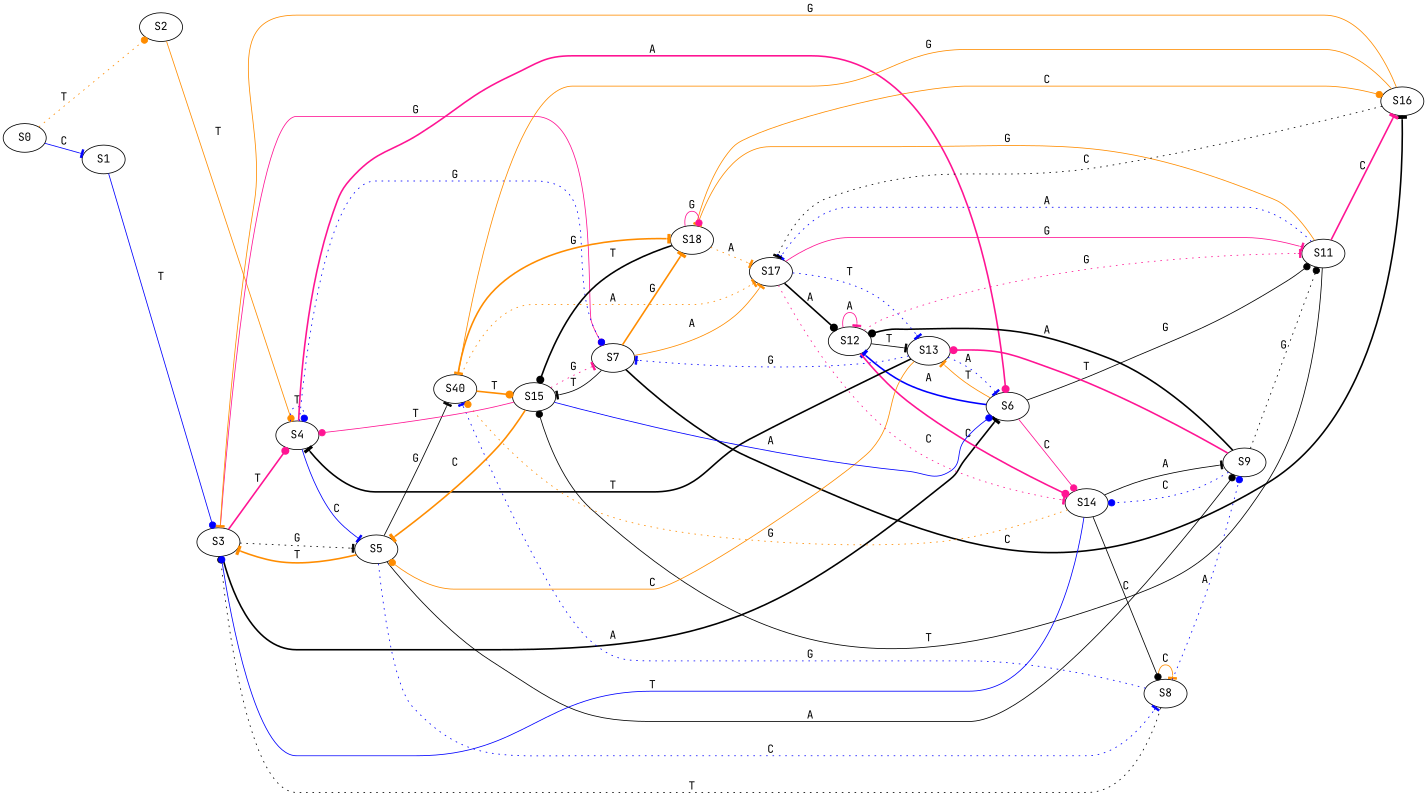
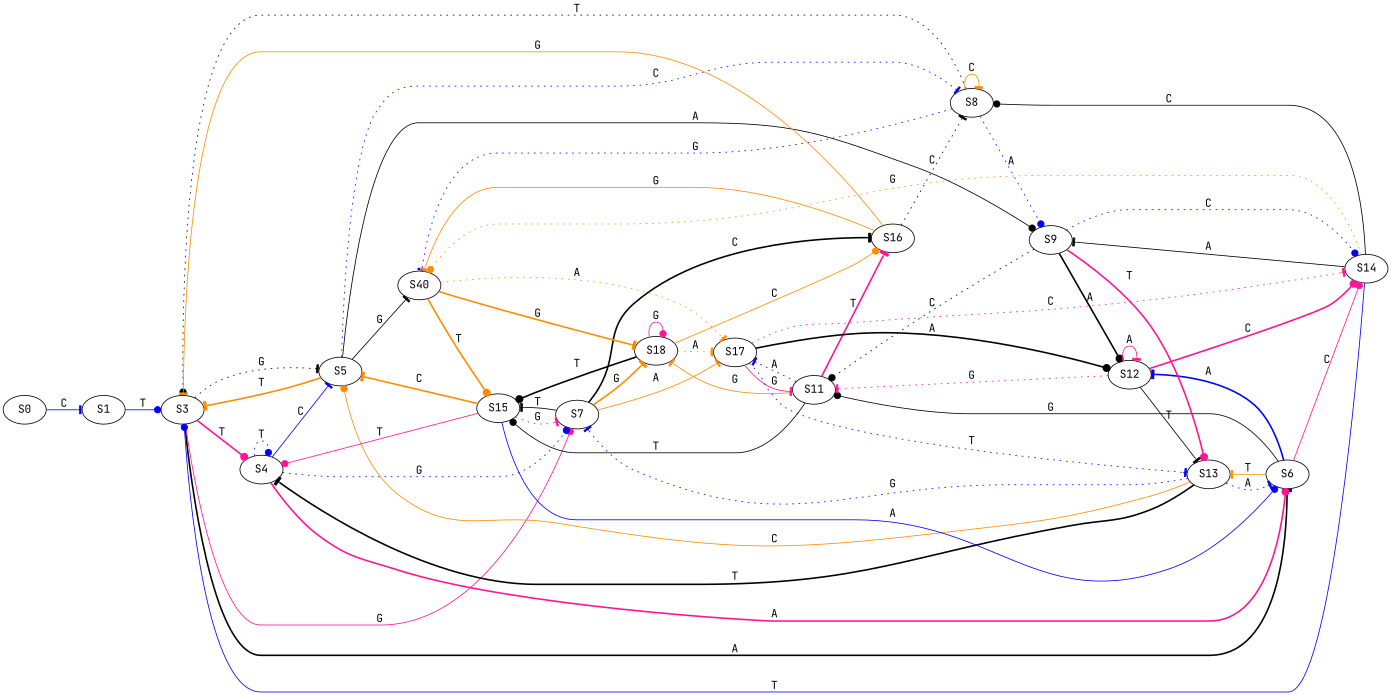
node "S2": removed
edge "S11" -> "S16": label "C" -> "T"
edge "S16" -> "S17": now "S16" -> "S8"
edge "S9" -> "S11": label "G" -> "C"
